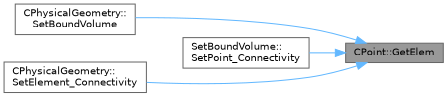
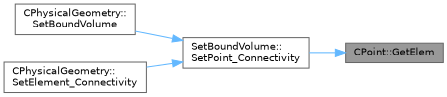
edge "CPhysicalGeometry:: SetBoundVolume" -> "CPoint::GetElem": now "CPhysicalGeometry:: SetBoundVolume" -> "SetBoundVolume:: SetPoint_Connectivity"
edge "CPhysicalGeometry:: SetElement_Connectivity" -> "CPoint::GetElem": now "CPhysicalGeometry:: SetElement_Connectivity" -> "SetBoundVolume:: SetPoint_Connectivity"
